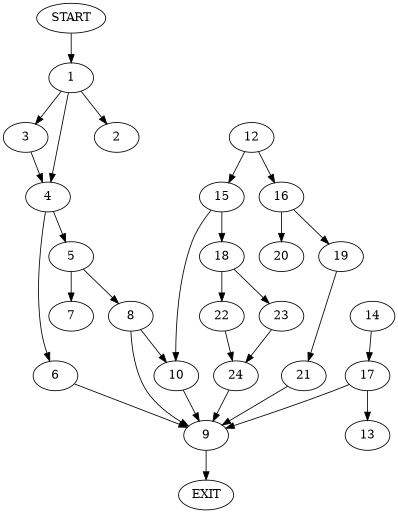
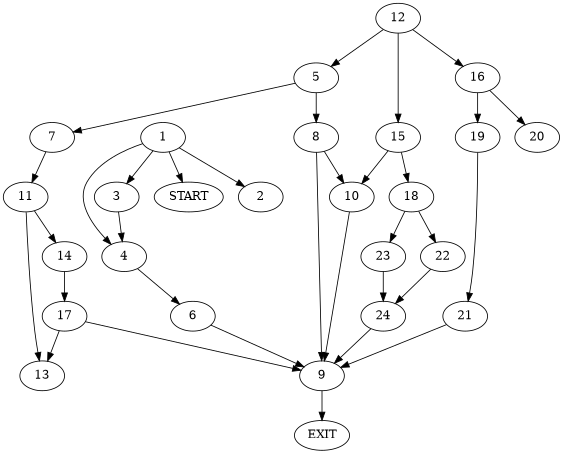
edge "START" -> "1": reversed
node "11": added
edge "4" -> "5": now "12" -> "5"
